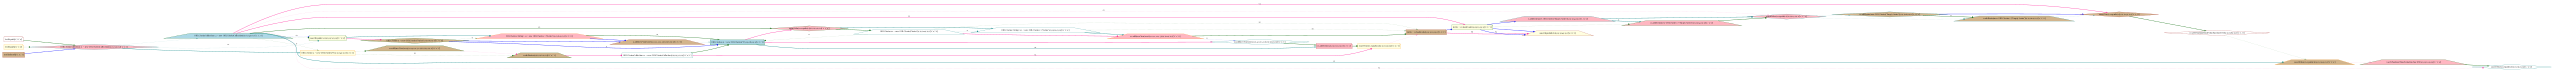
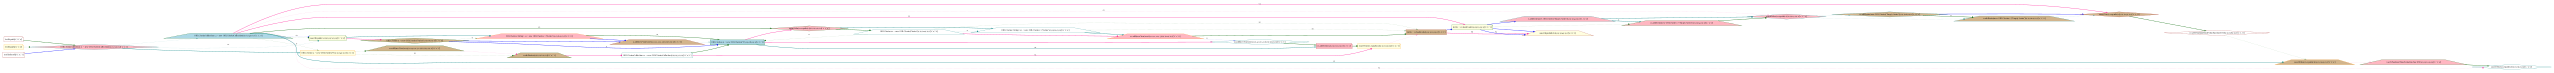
node "testHashcode['0', '0', '1']": fillcolor tan -> white
